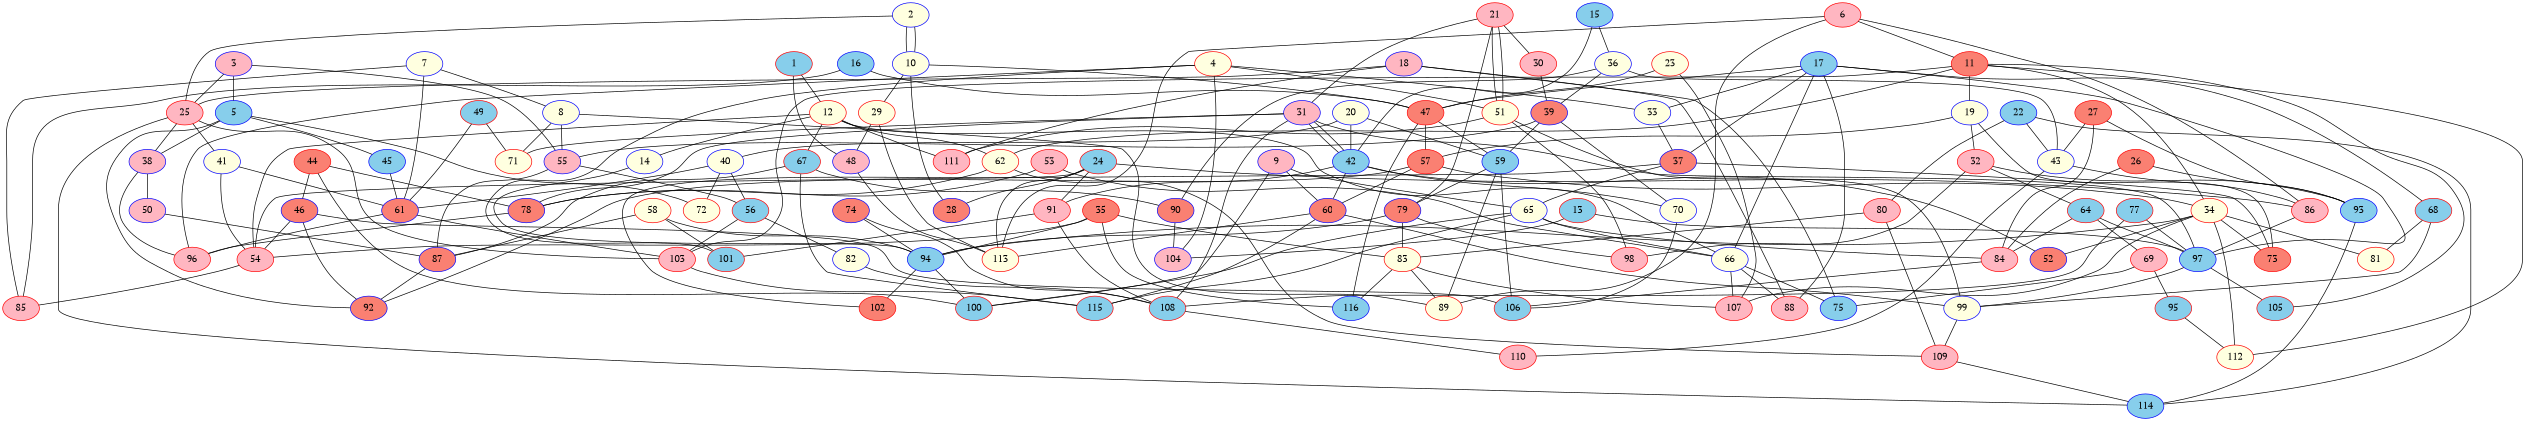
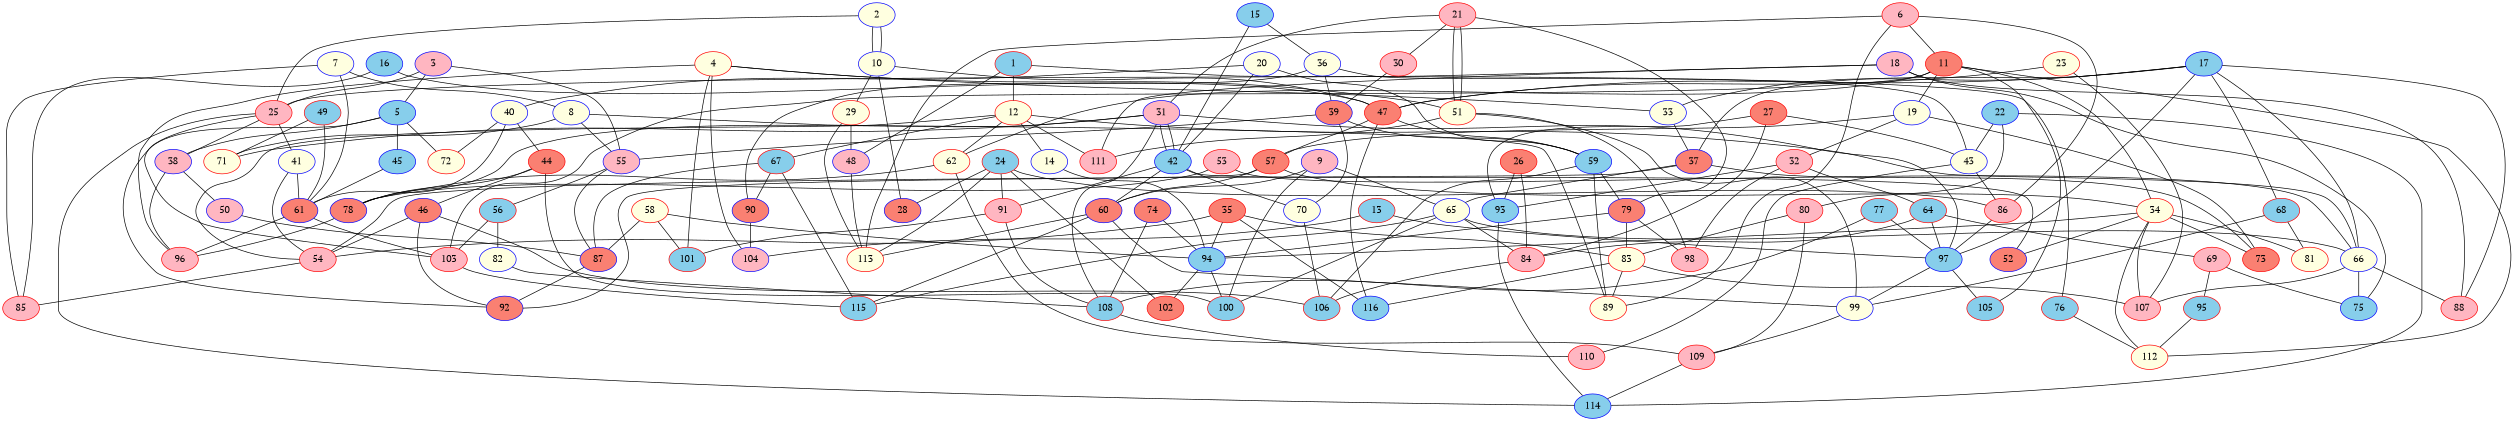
edge "40" -- "56": now "40" -- "44"
node "76": added
